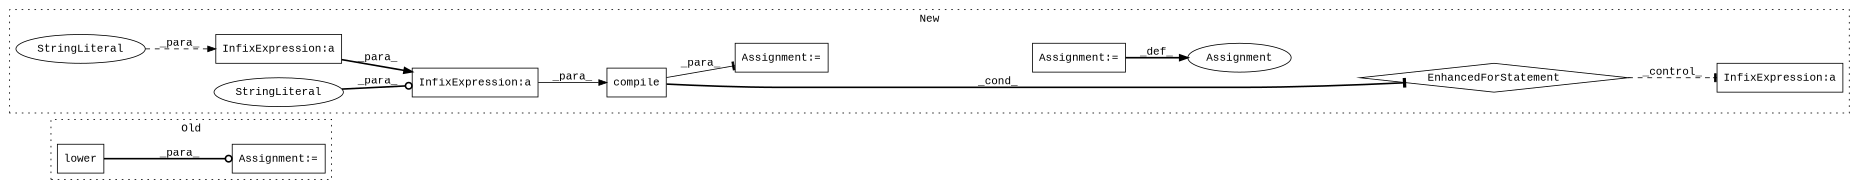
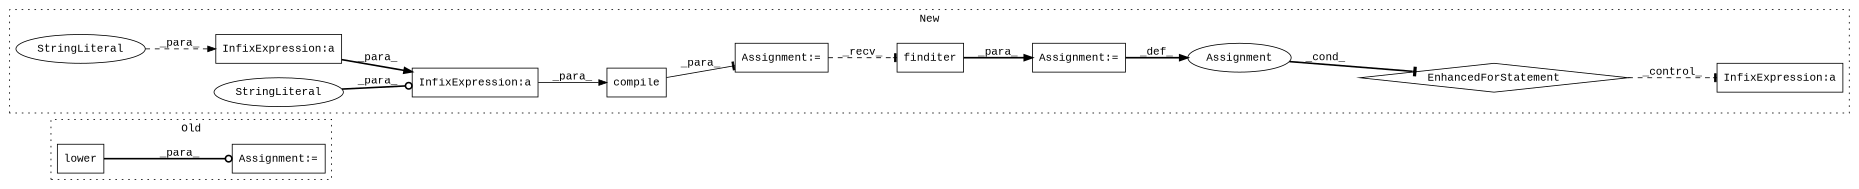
node "finditer": added
edge "compile" -> "EnhancedForStatement": now "Assignment" -> "EnhancedForStatement"
